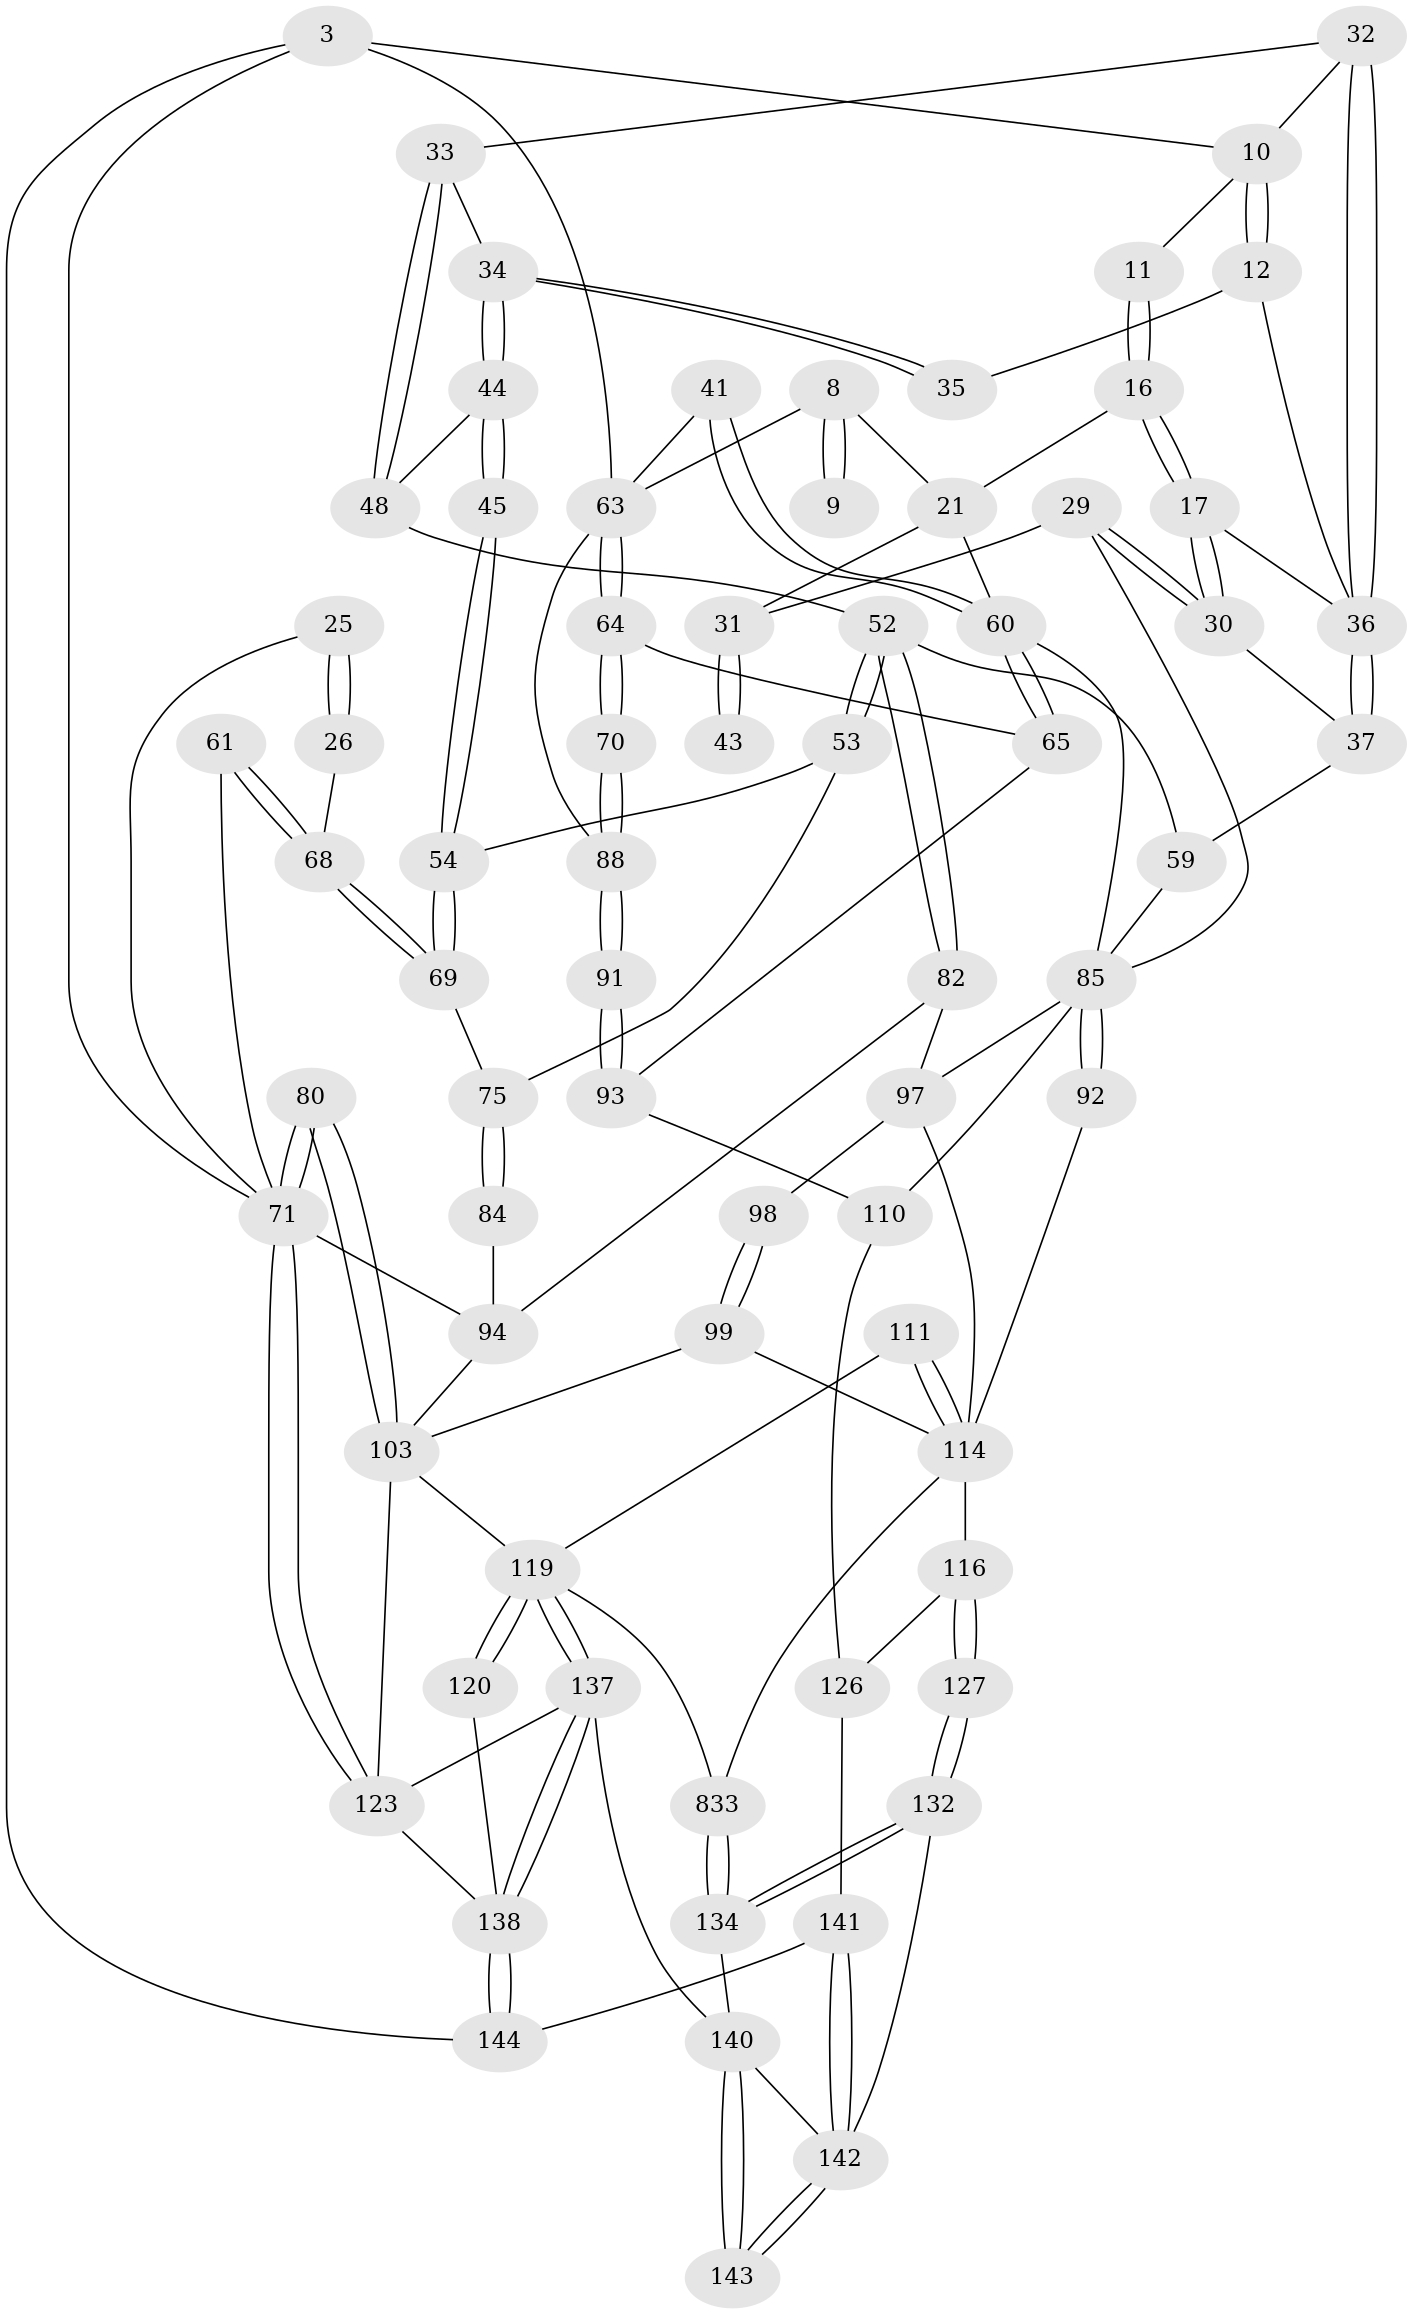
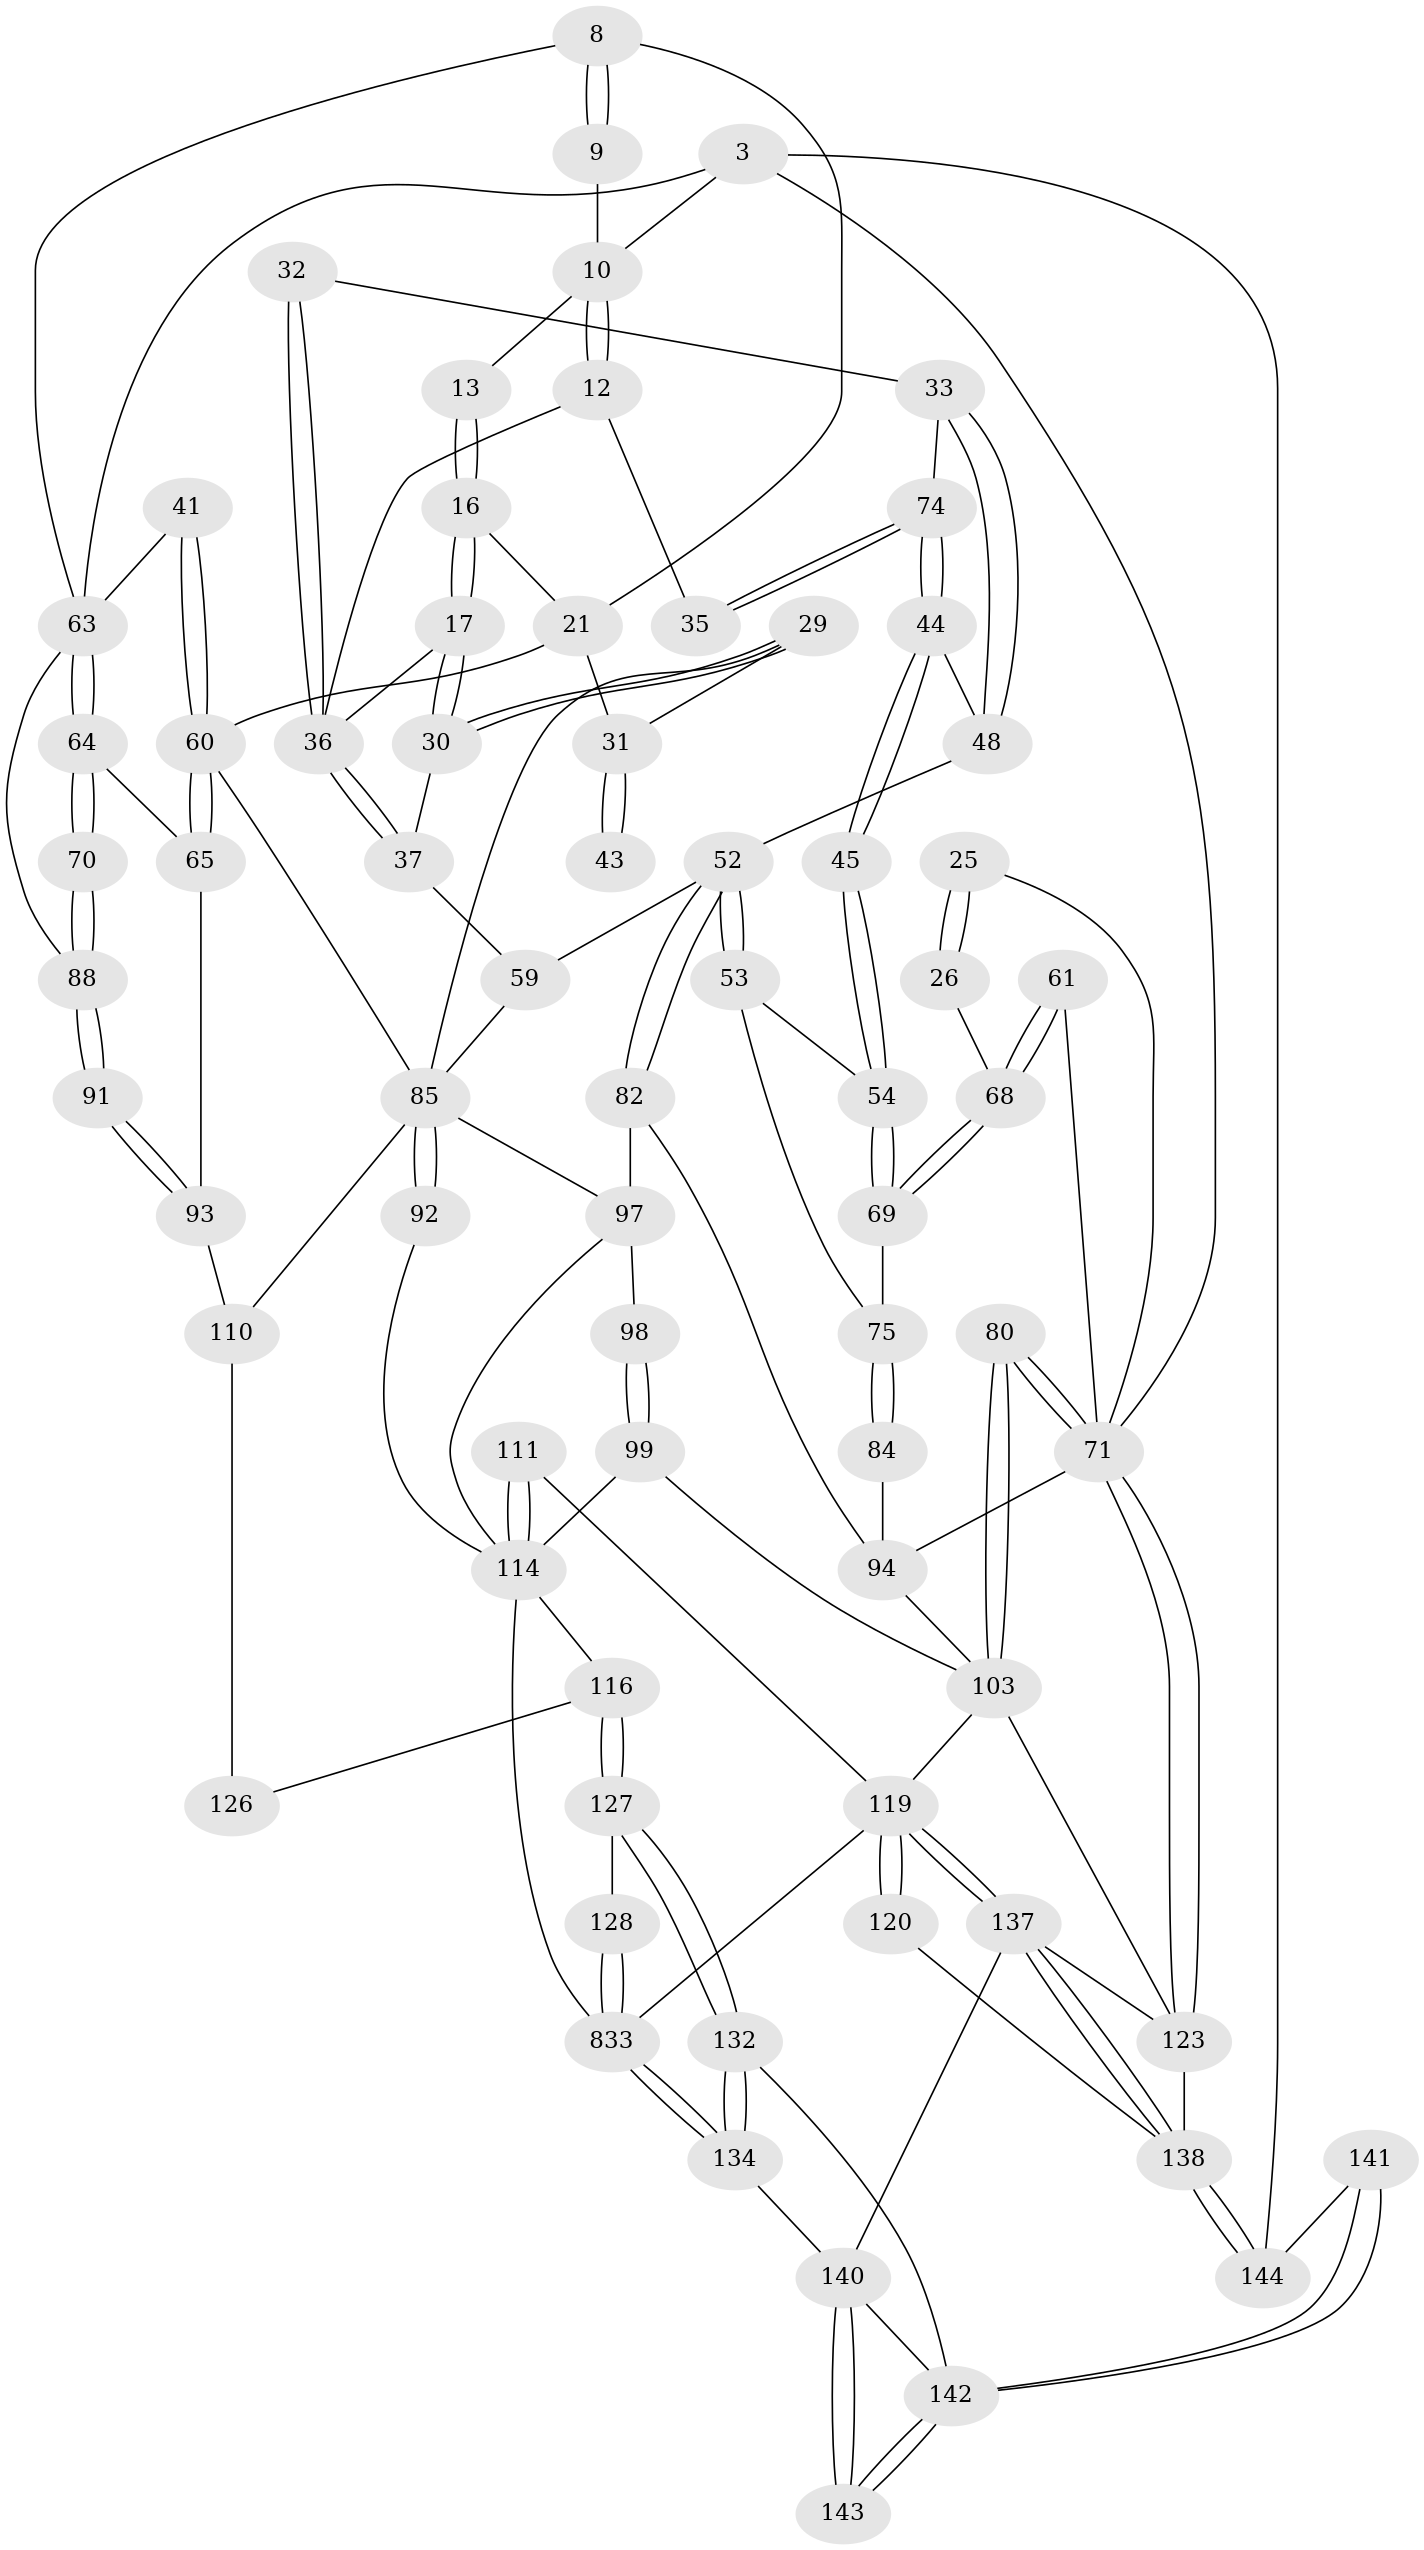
edge "32" -- "10": now "9" -- "10"
node "34": label "34" -> "74"
node "11": label "11" -> "13"
edge "126" -- "141": removed
node "128": added
